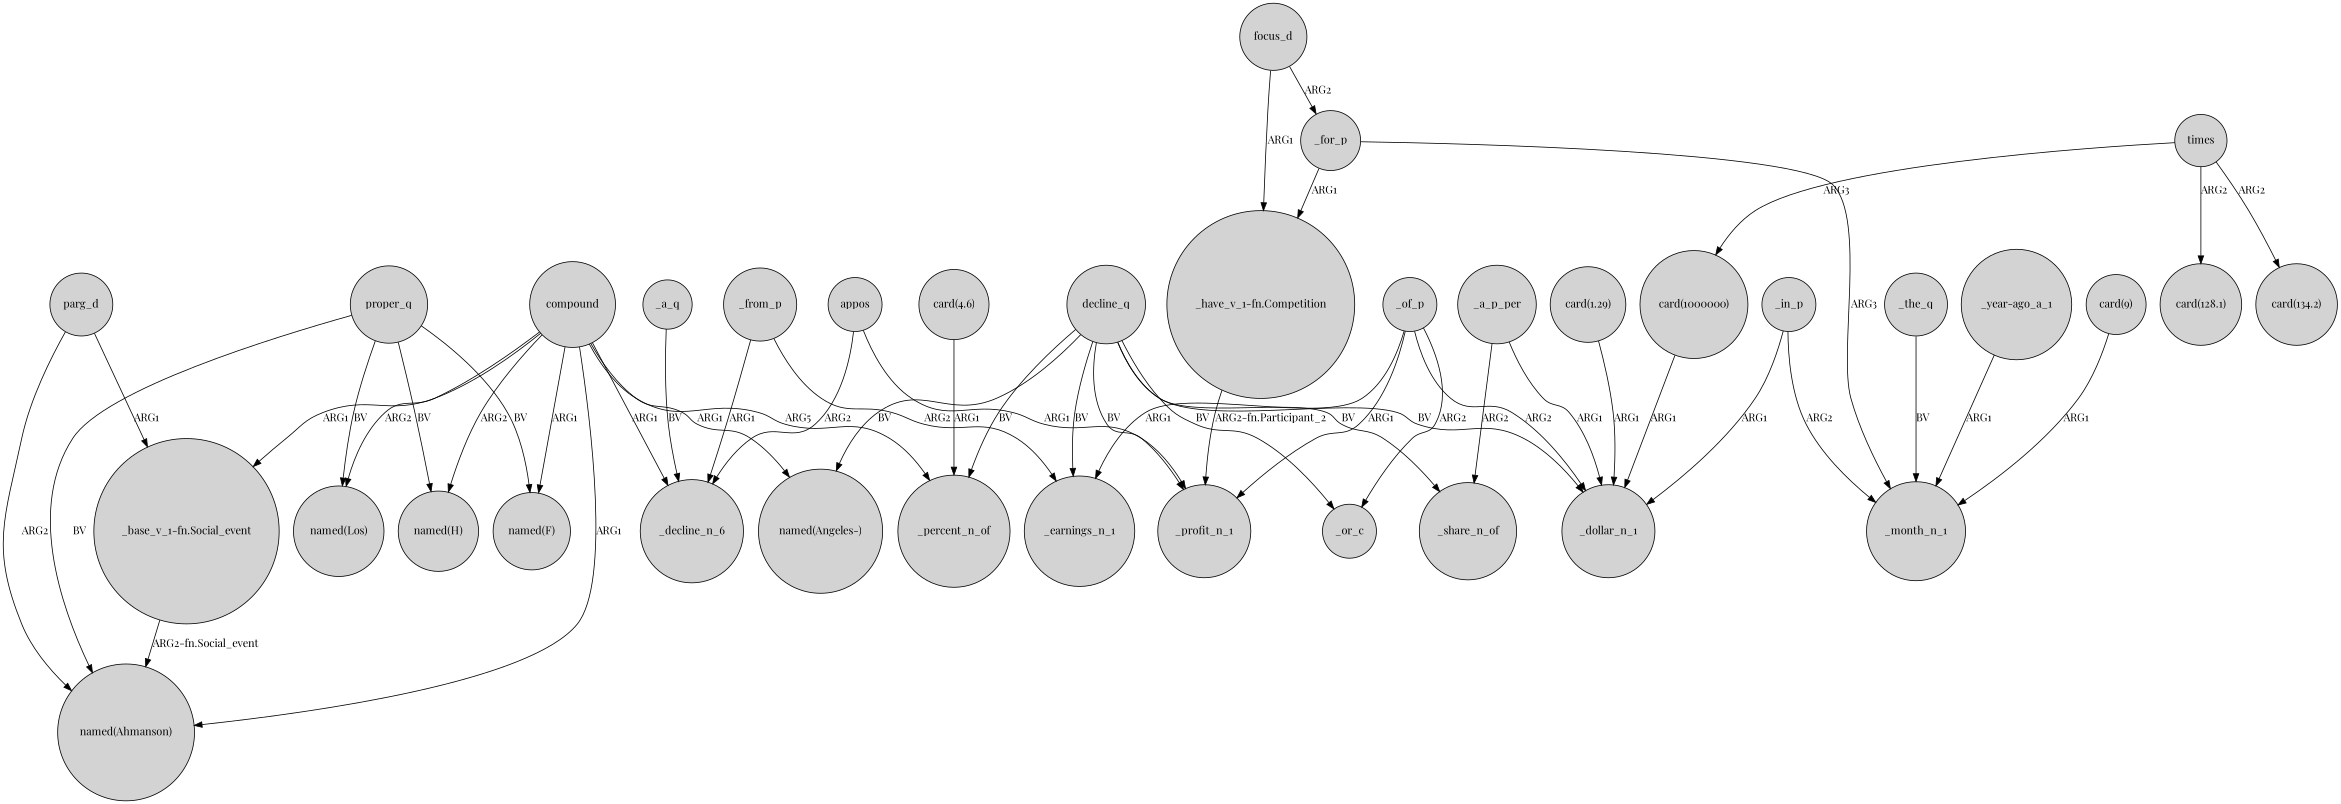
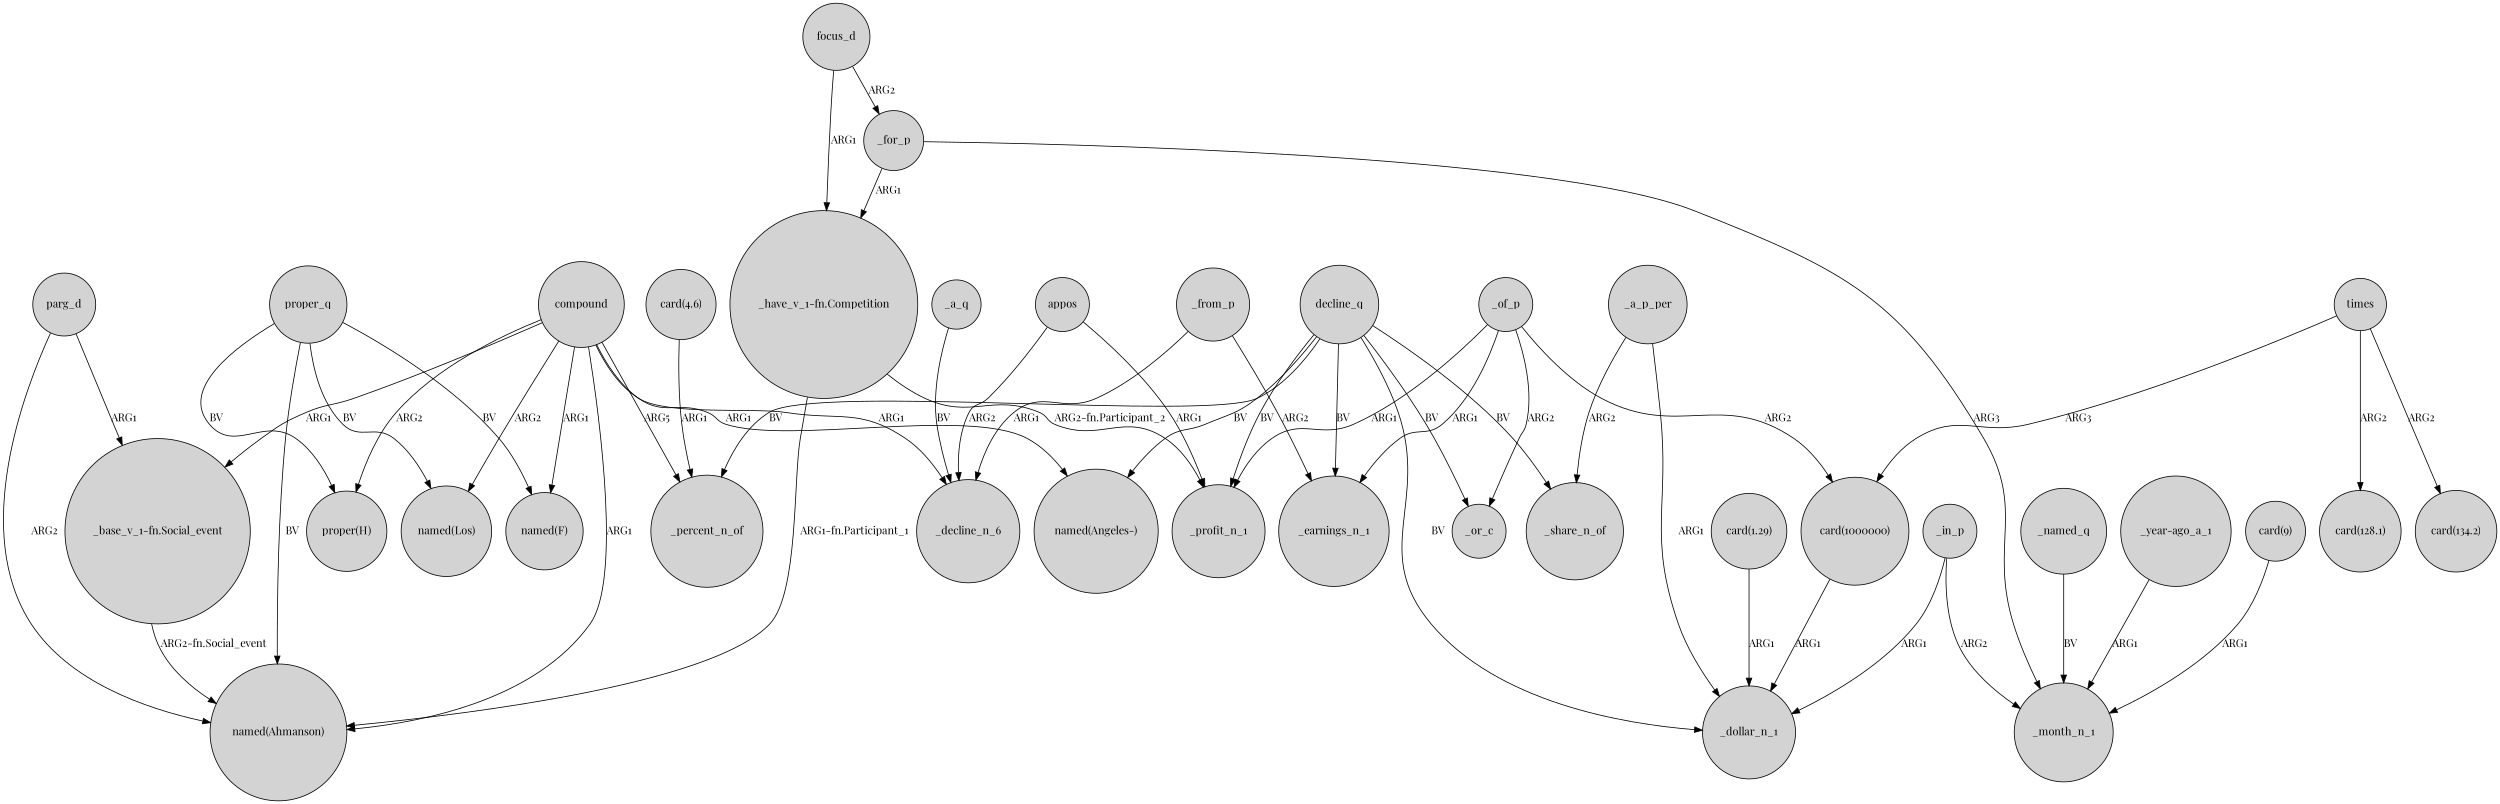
node "_the_q": label "_the_q" -> "_named_q"
edge "_of_p" -> "_dollar_n_1": now "_of_p" -> "card(1000000)"
node "named(H)": label "named(H)" -> "proper(H)"
edge "_have_v_1-fn.Competition" -> "named(Ahmanson)": added, label "ARG1-fn.Participant_1"
